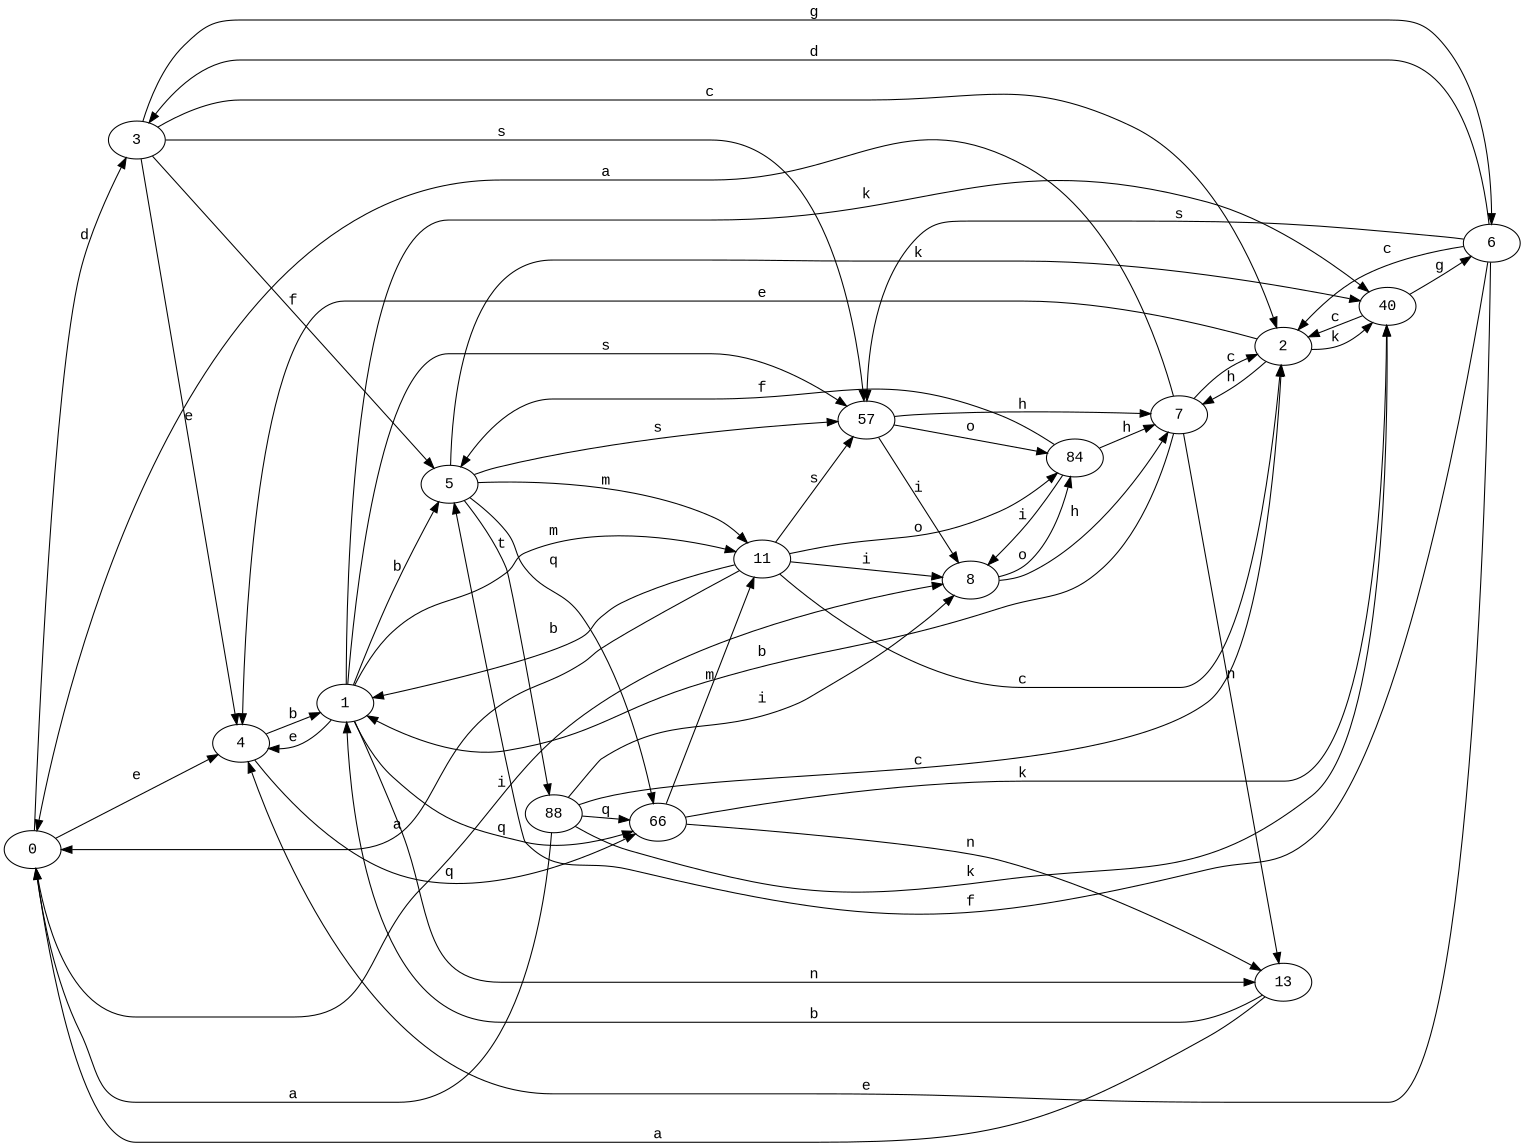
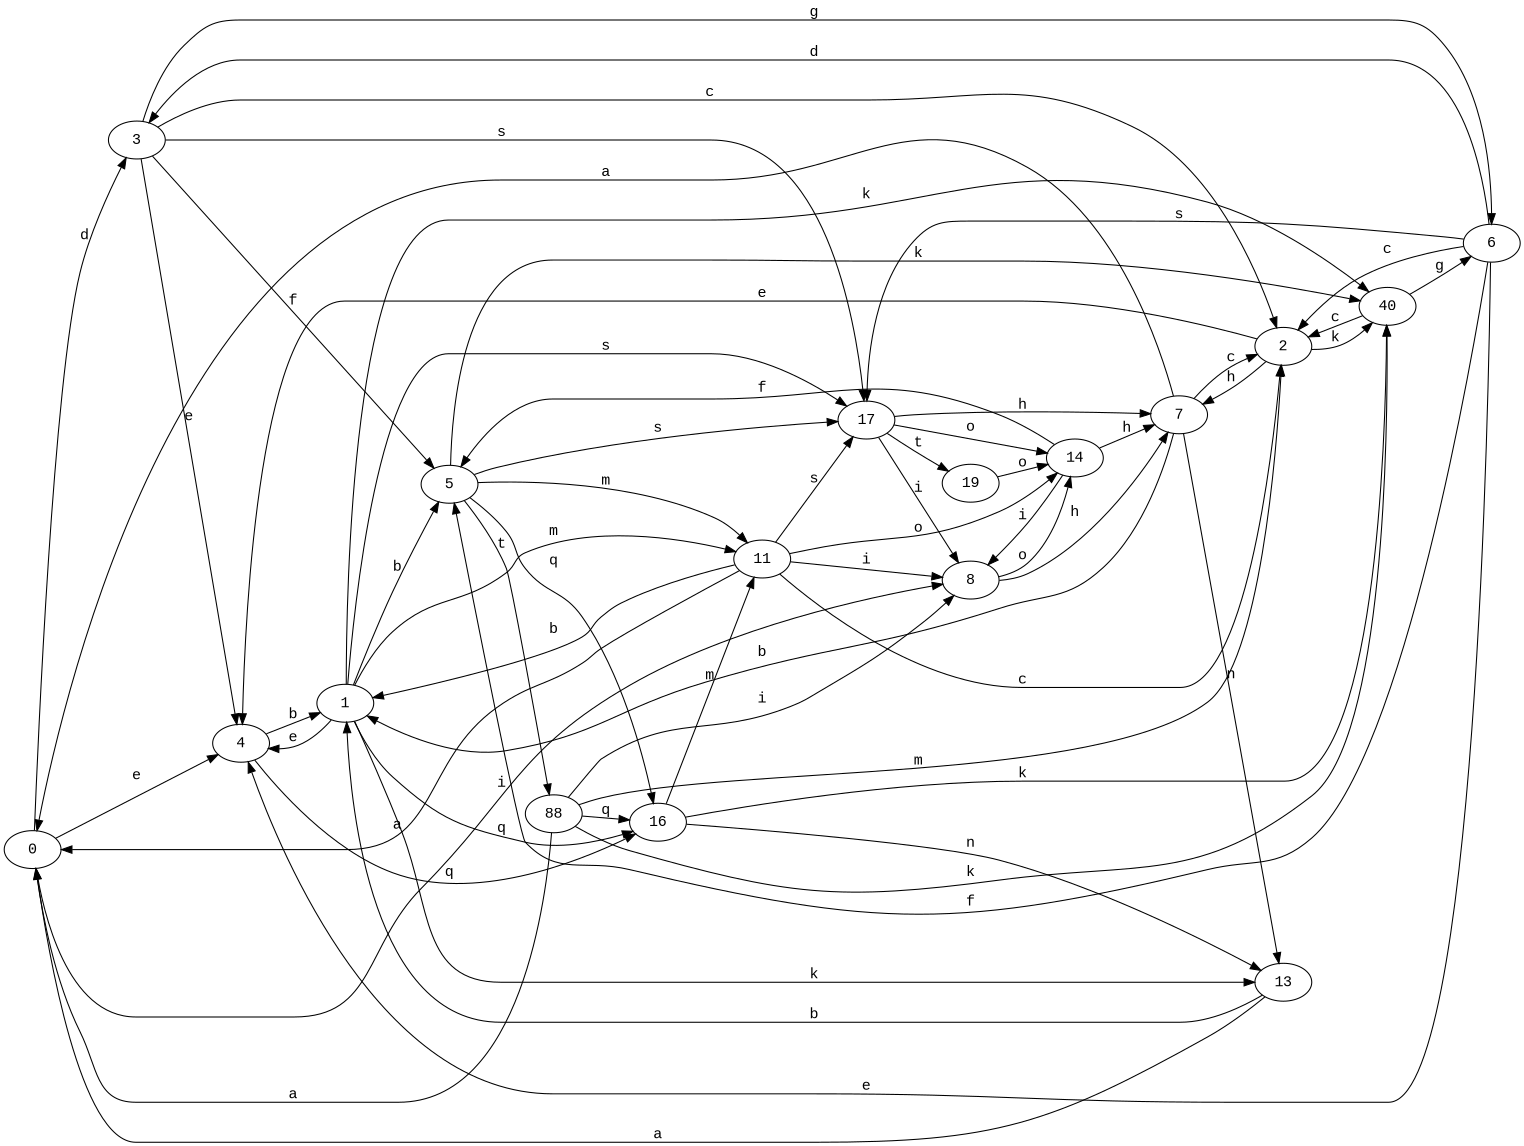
node "57": label "57" -> "17"
node "84": label "84" -> "14"
node "19": added
edge "88" -> "2": label "c" -> "m"
node "66": label "66" -> "16"
edge "1" -> "13": label "n" -> "k"
